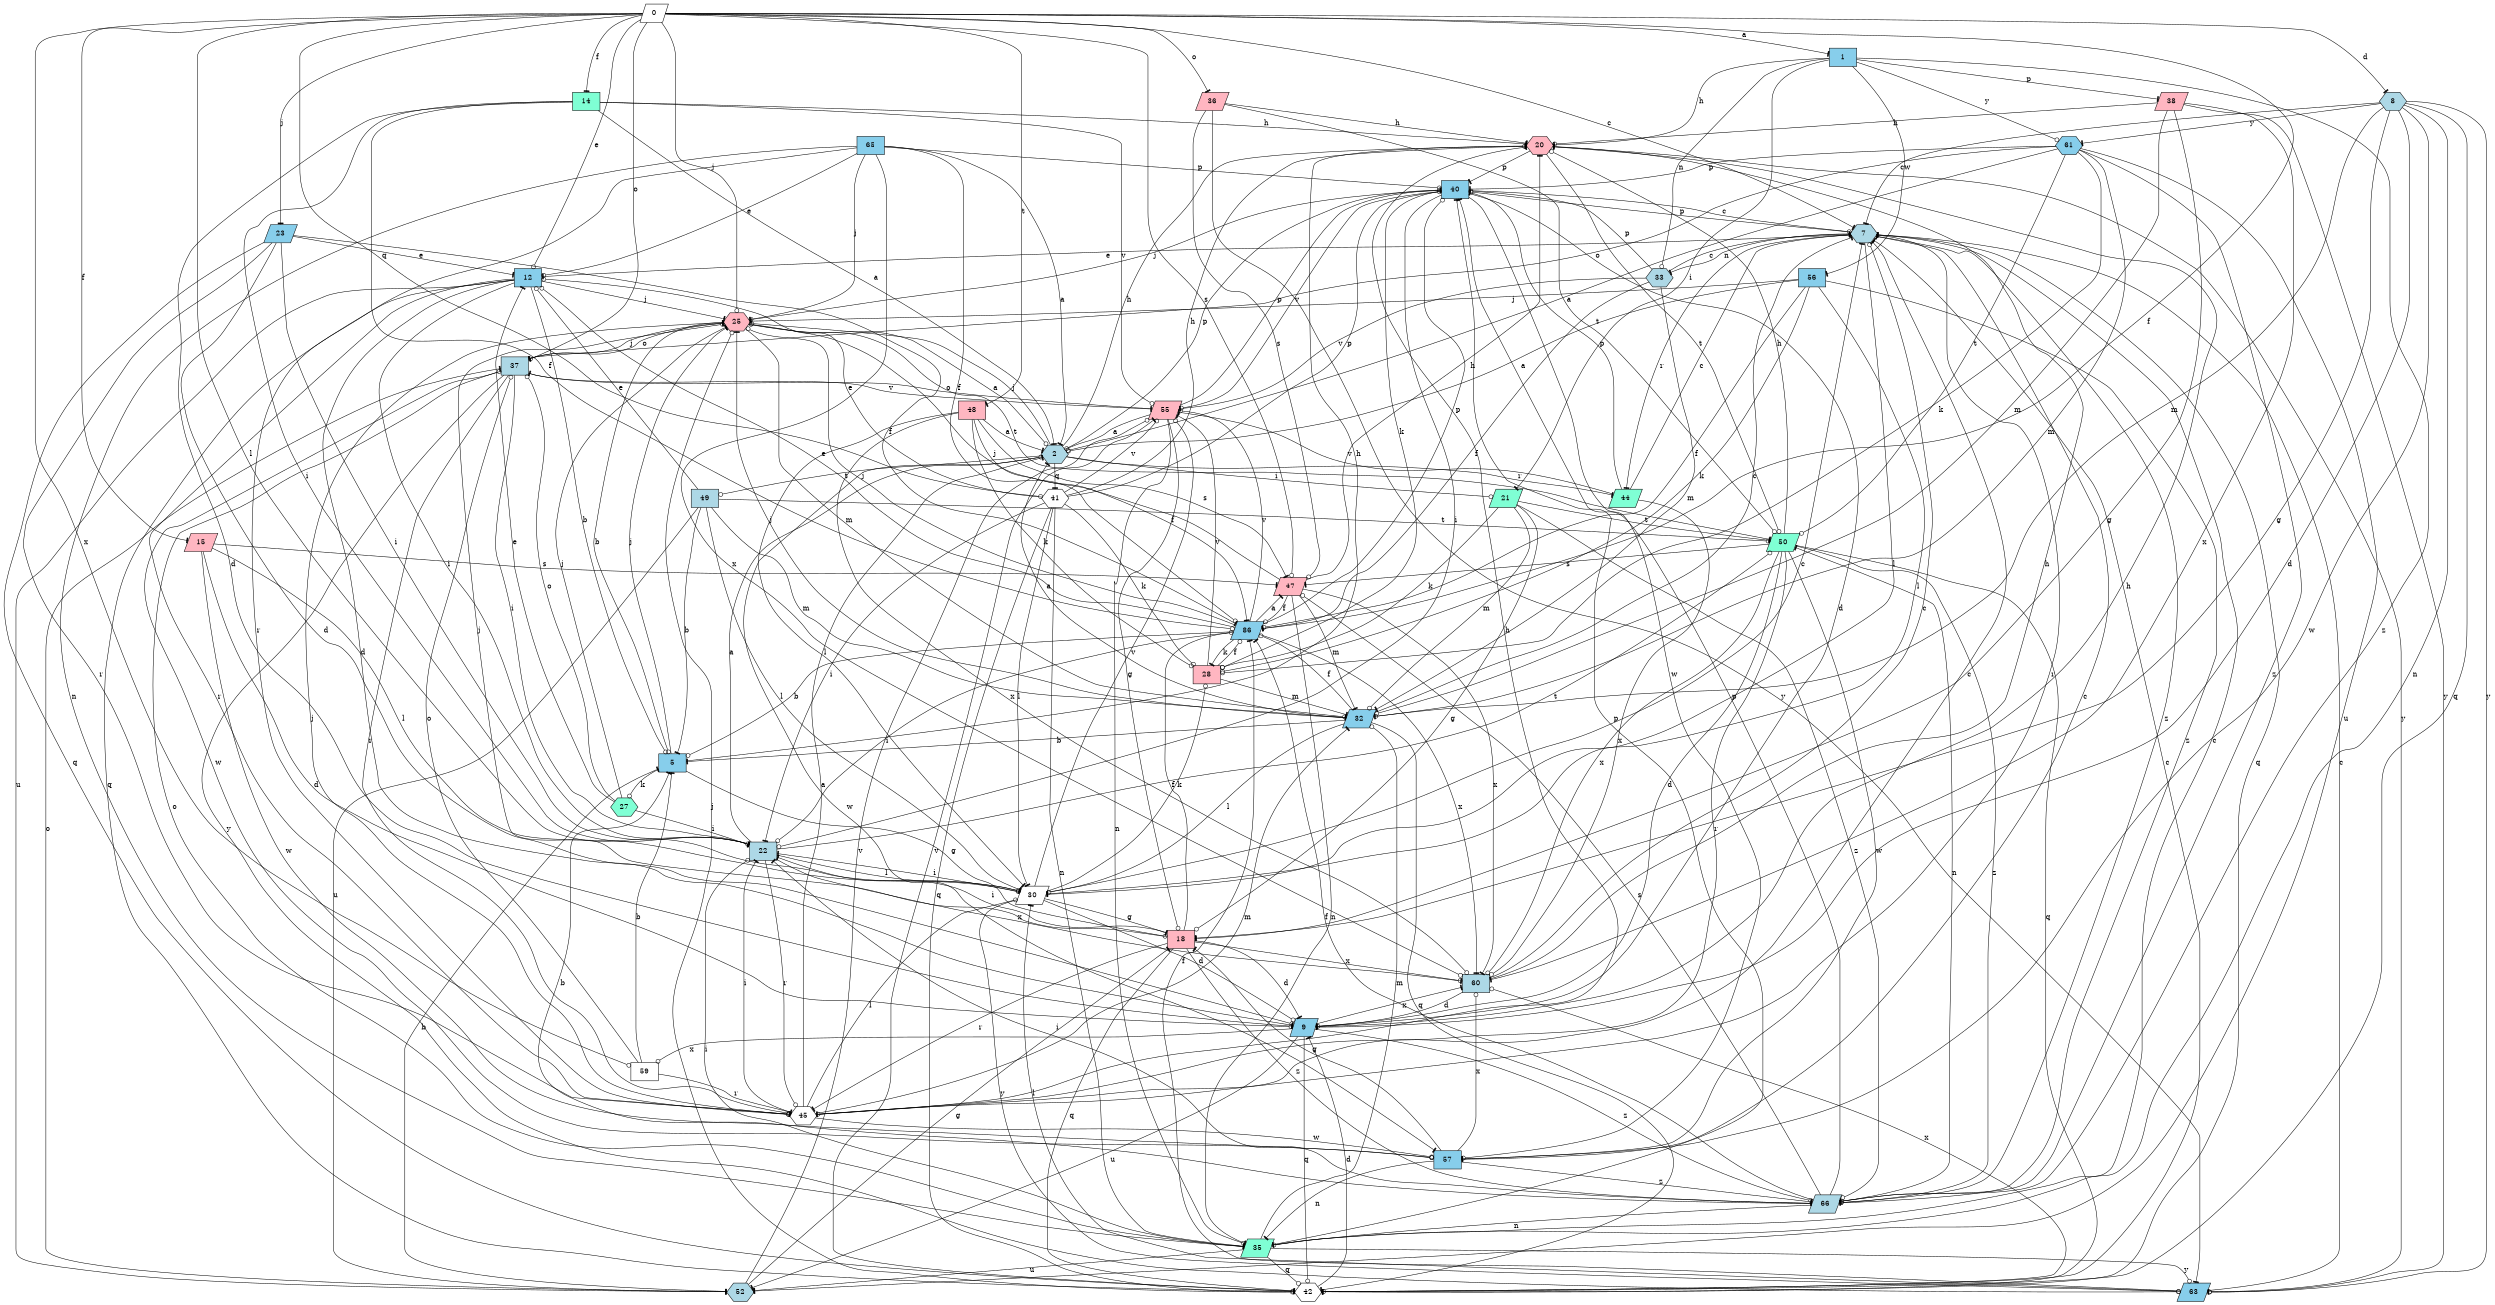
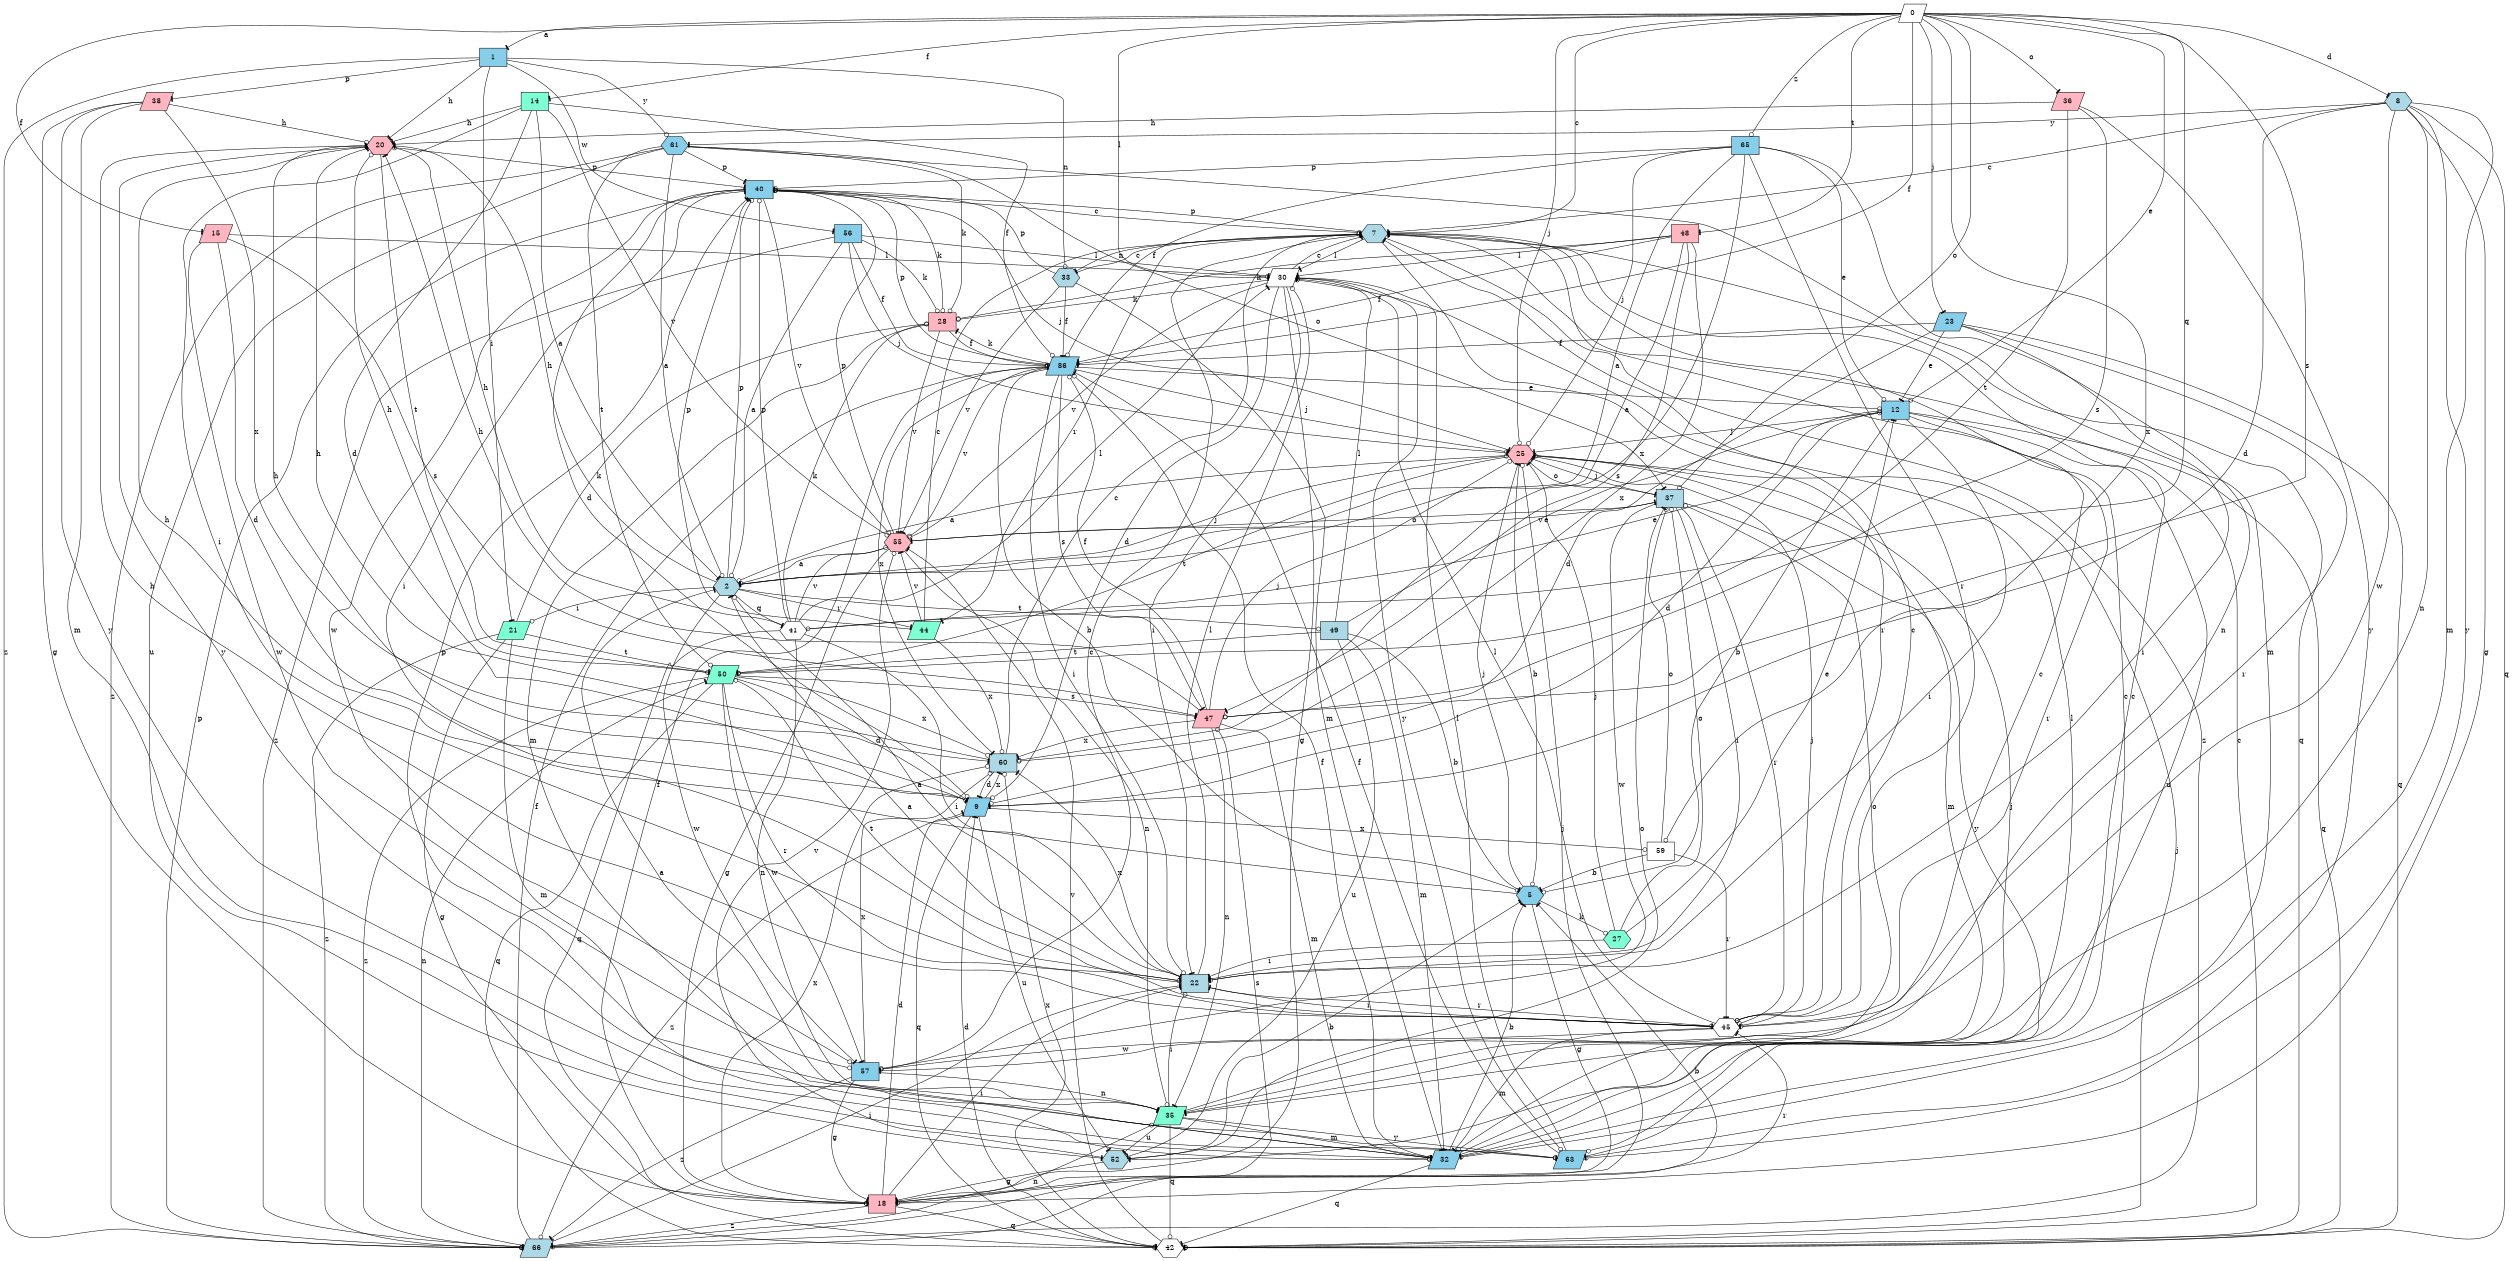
edge "0" -> "65": added, label "z"
edge "7" -> "12": removed, label "e"
node "55": shape parallelogram -> hexagon
edge "86" -> "47": label "a" -> "s"
node "5": shape box -> hexagon
